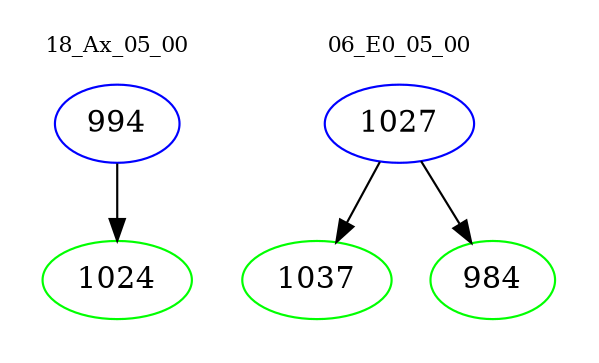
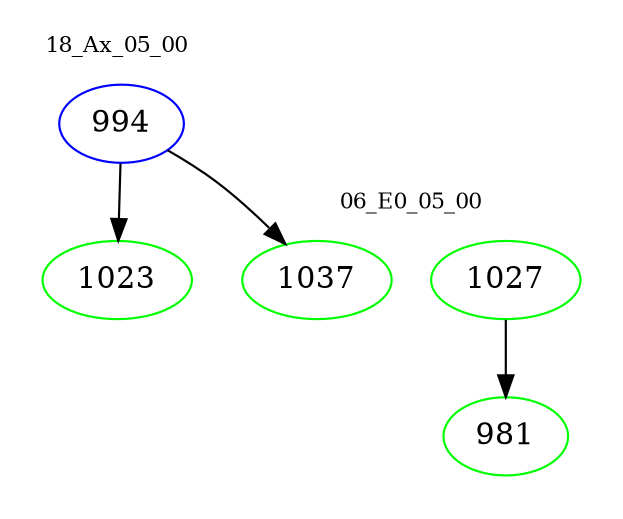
node "1027": color blue -> green
edge "1027" -> "1037": now "994" -> "1037"
node "1024": label "1024" -> "1023"
node "984": label "984" -> "981"
